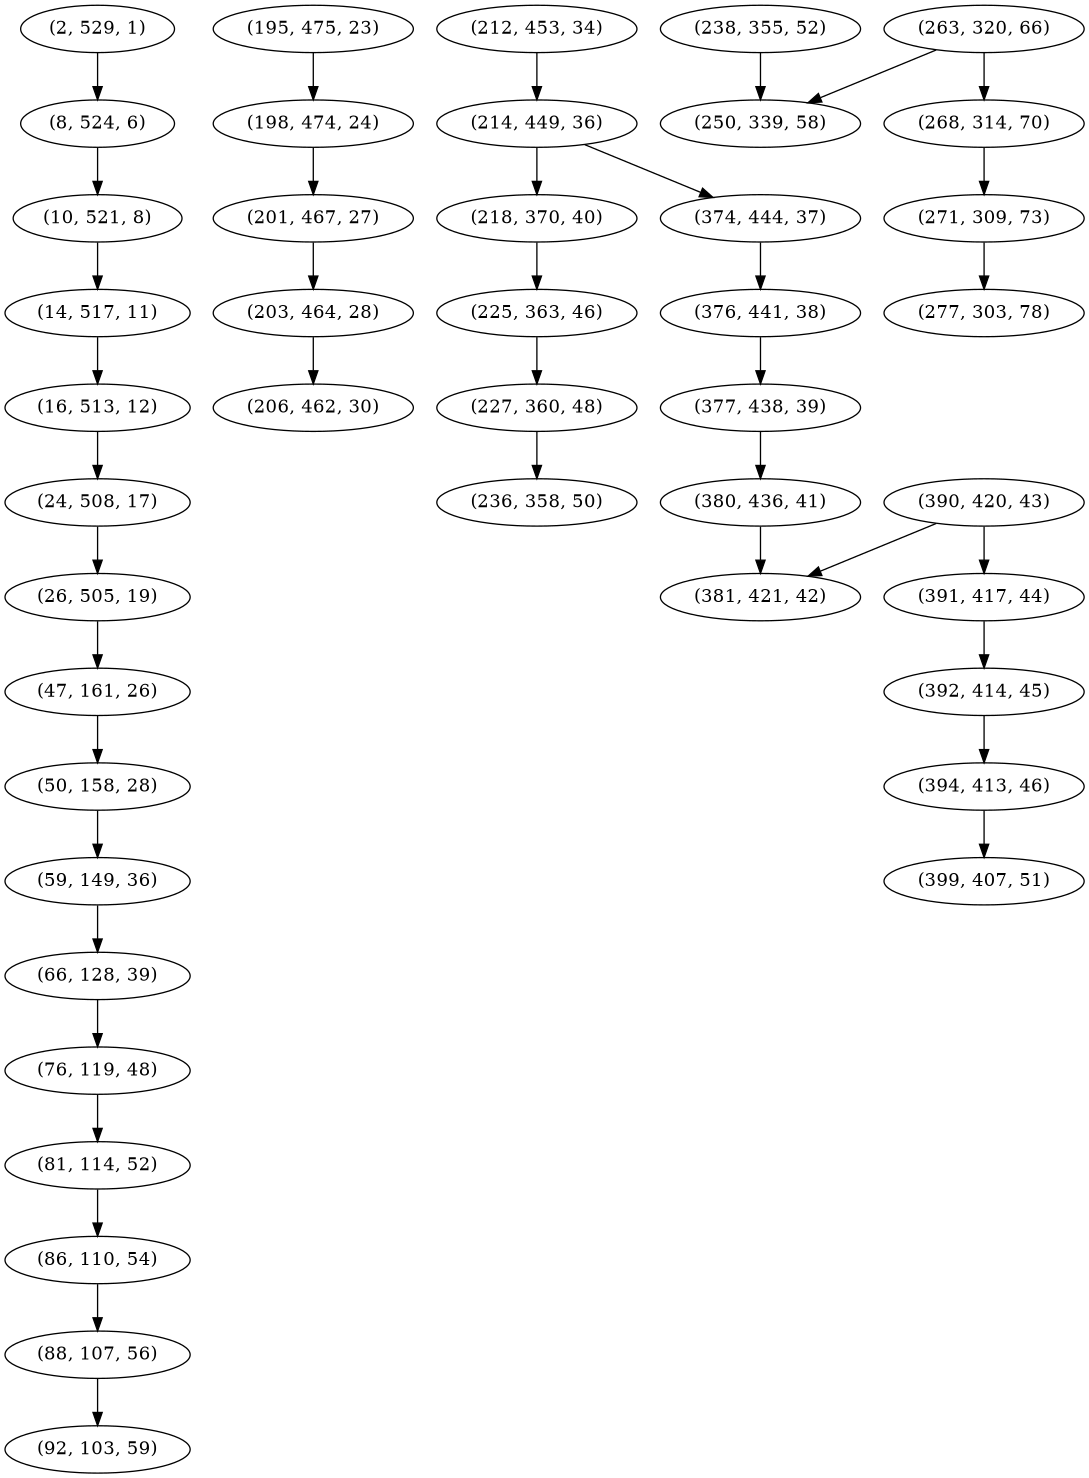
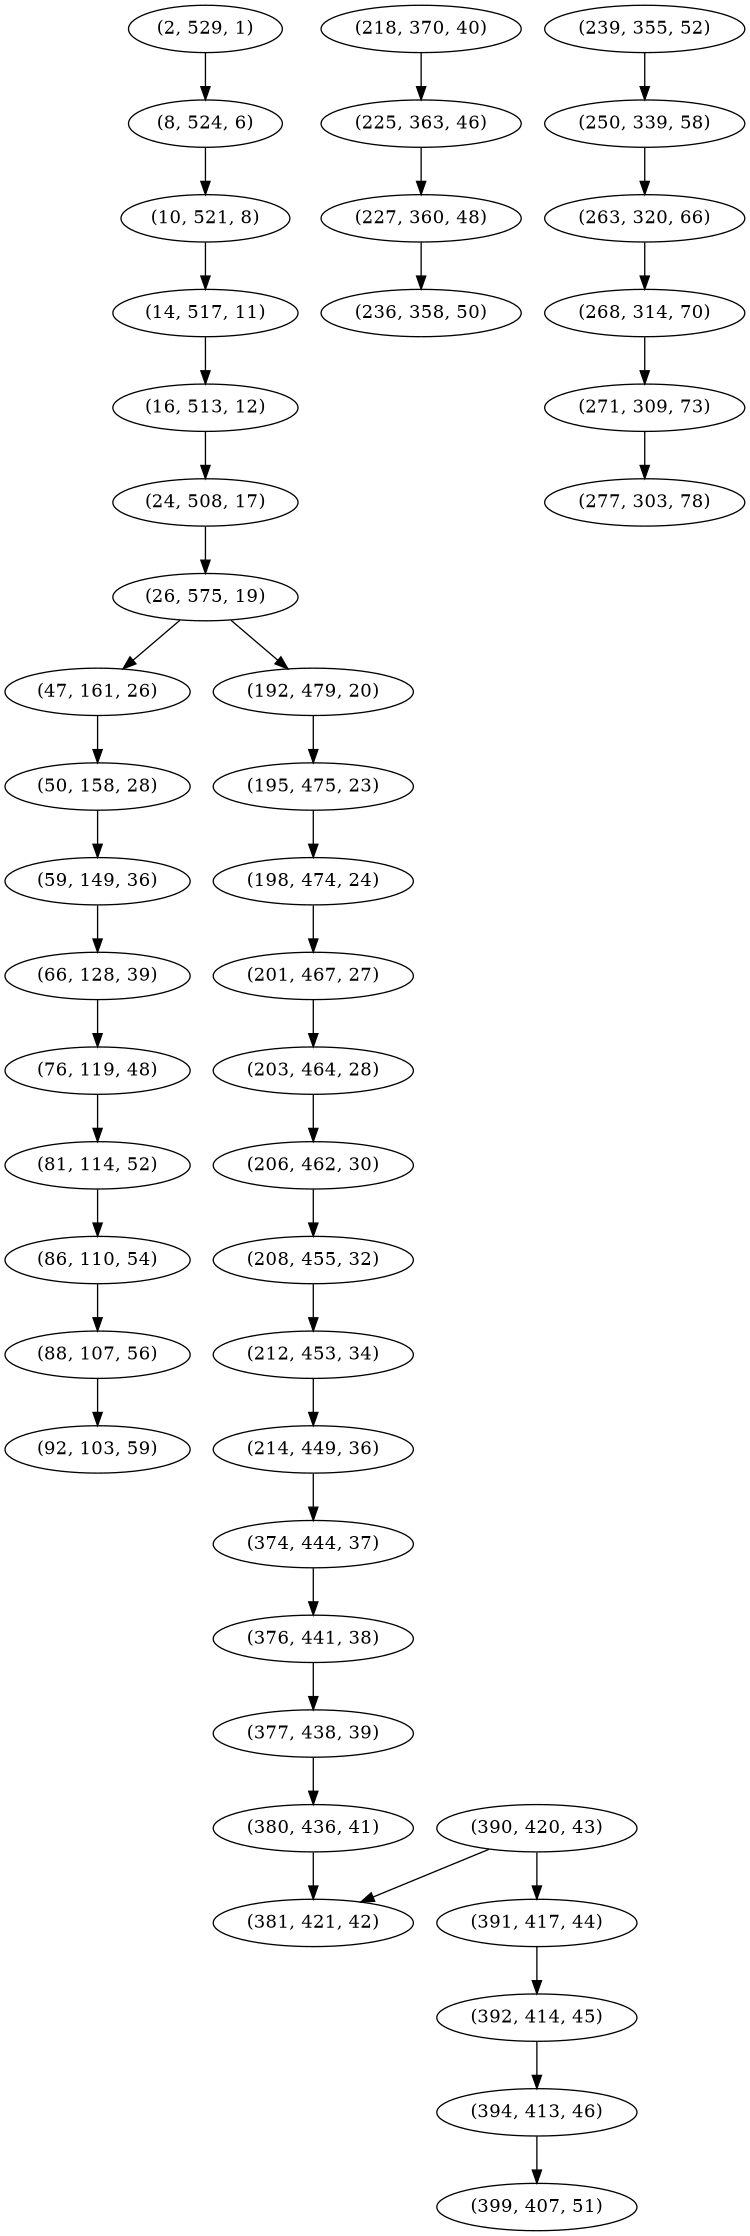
node "(238, 355, 52)": label "(238, 355, 52)" -> "(239, 355, 52)"
edge "(263, 320, 66)" -> "(250, 339, 58)": reversed
edge "(214, 449, 36)" -> "(218, 370, 40)": removed
node "(26, 505, 19)": label "(26, 505, 19)" -> "(26, 575, 19)"
node "(192, 479, 20)": added
node "(208, 455, 32)": added
